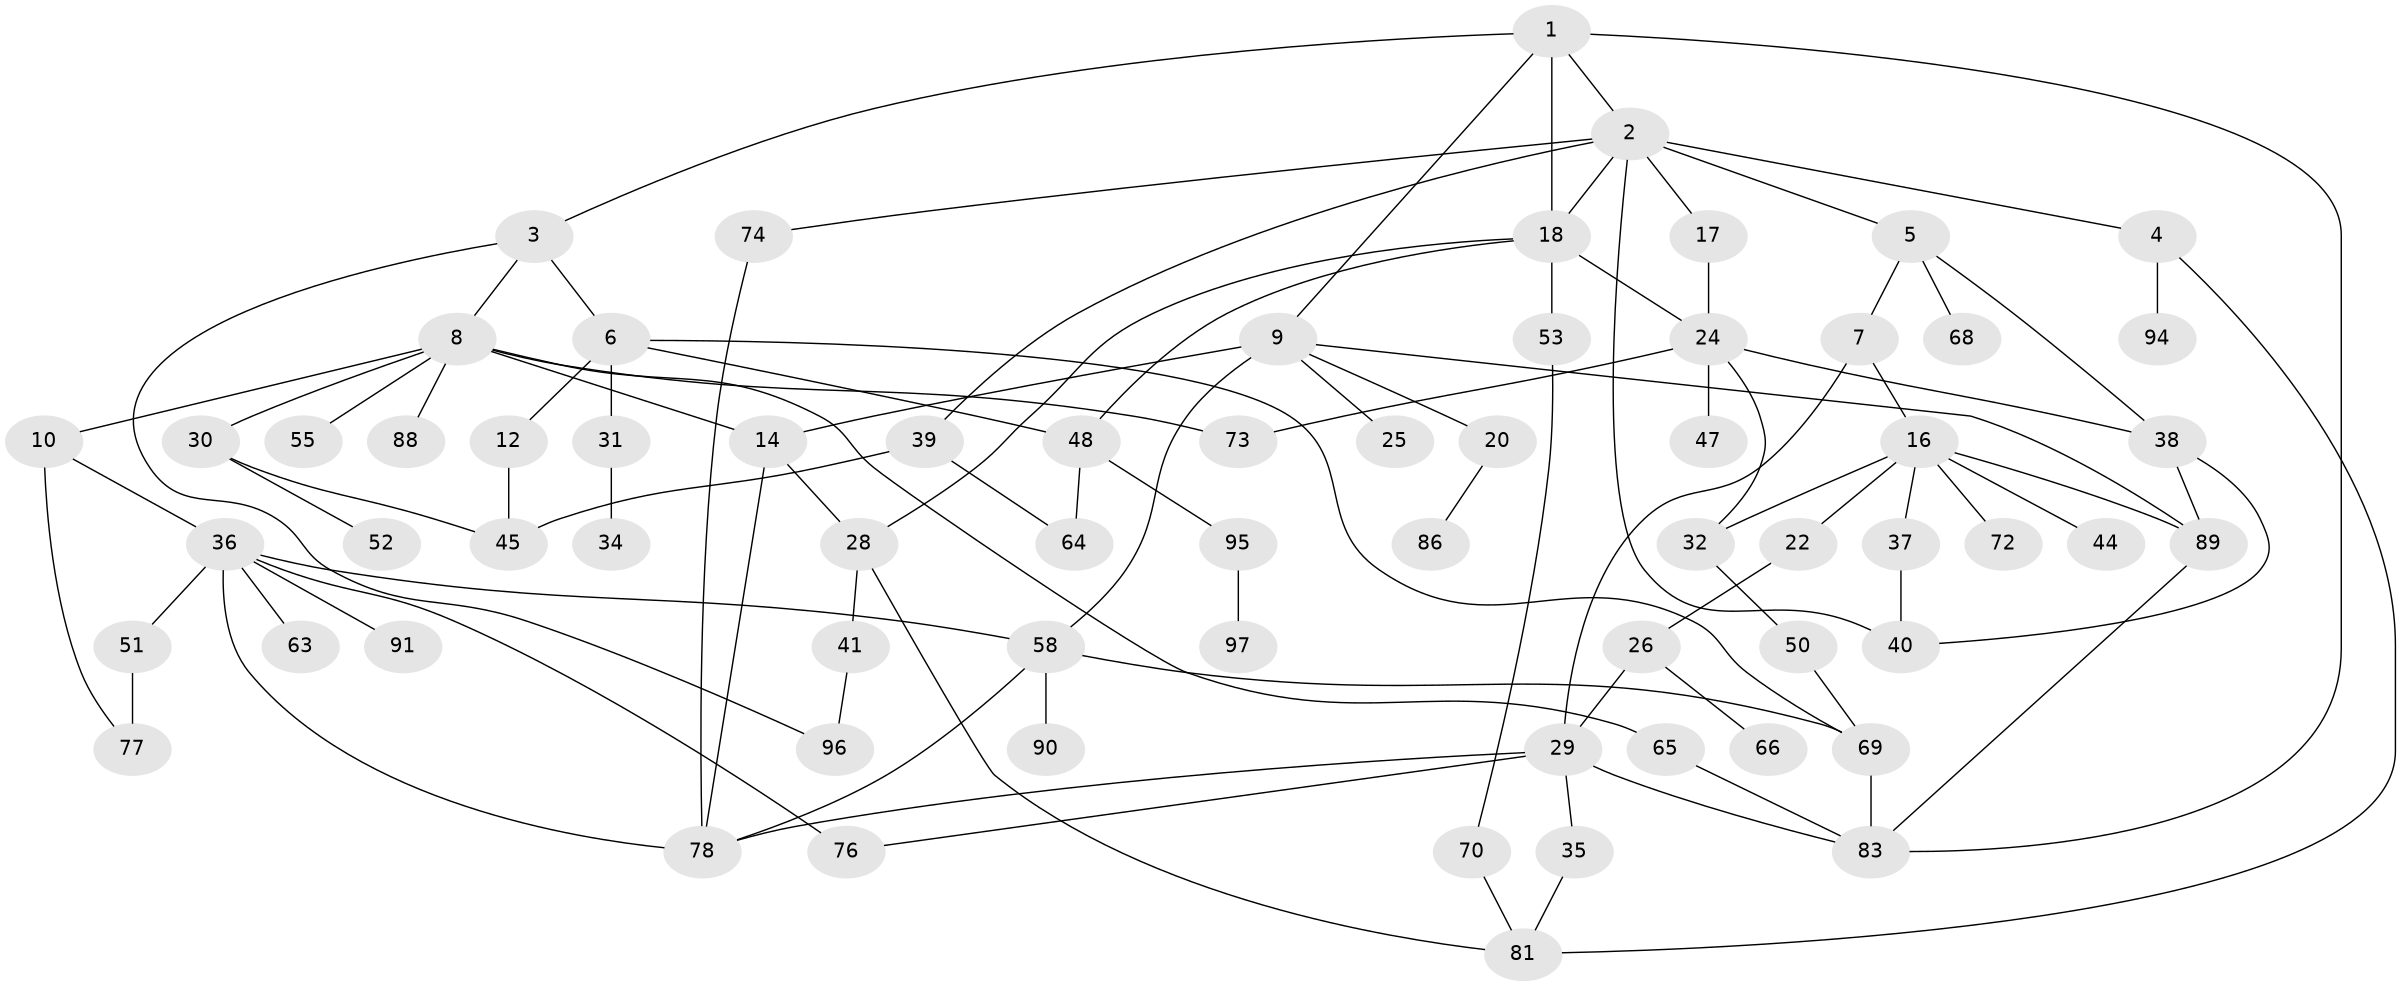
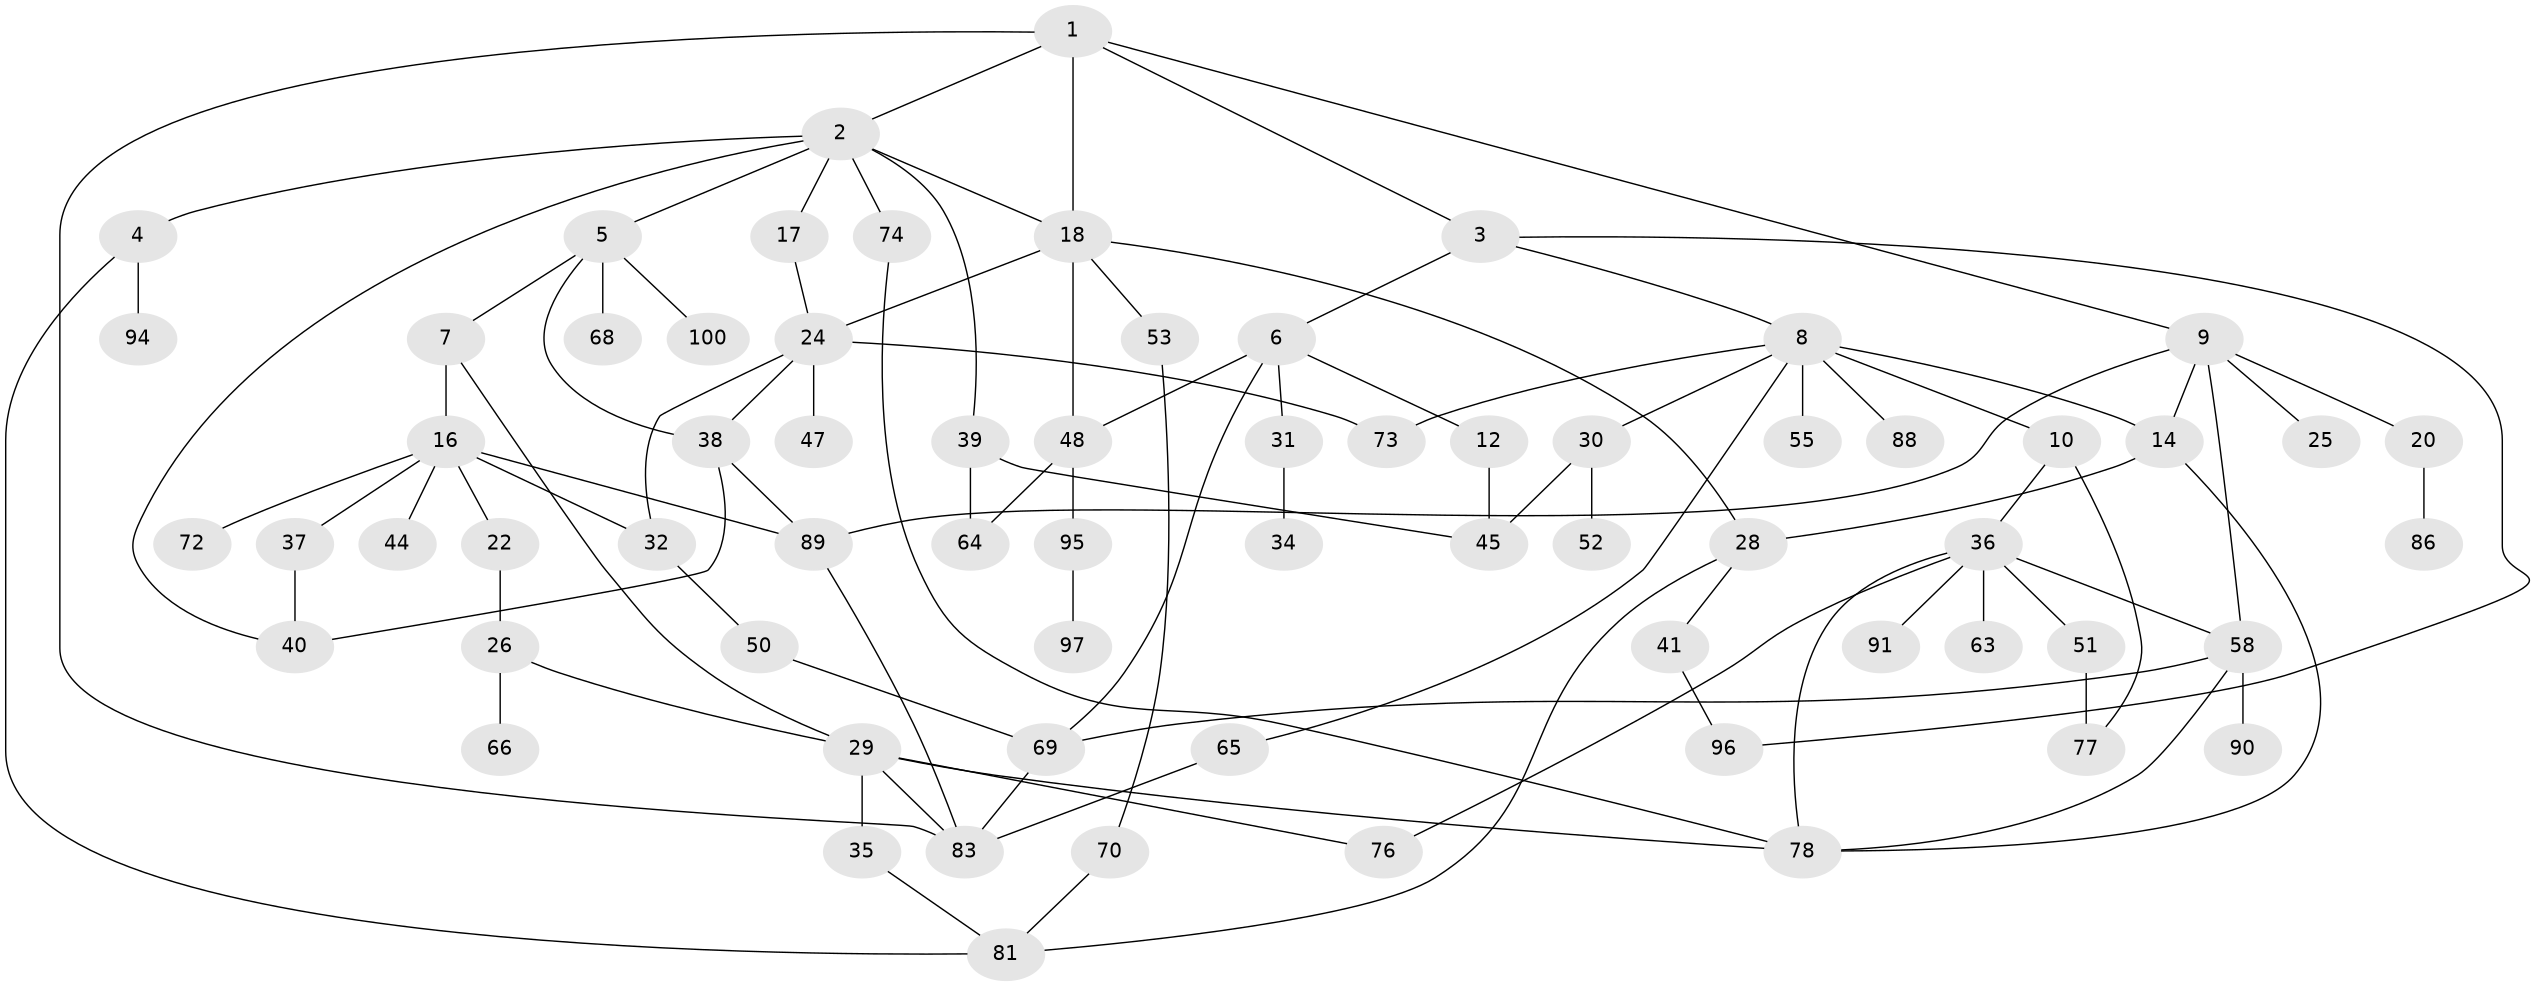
node "100": added
